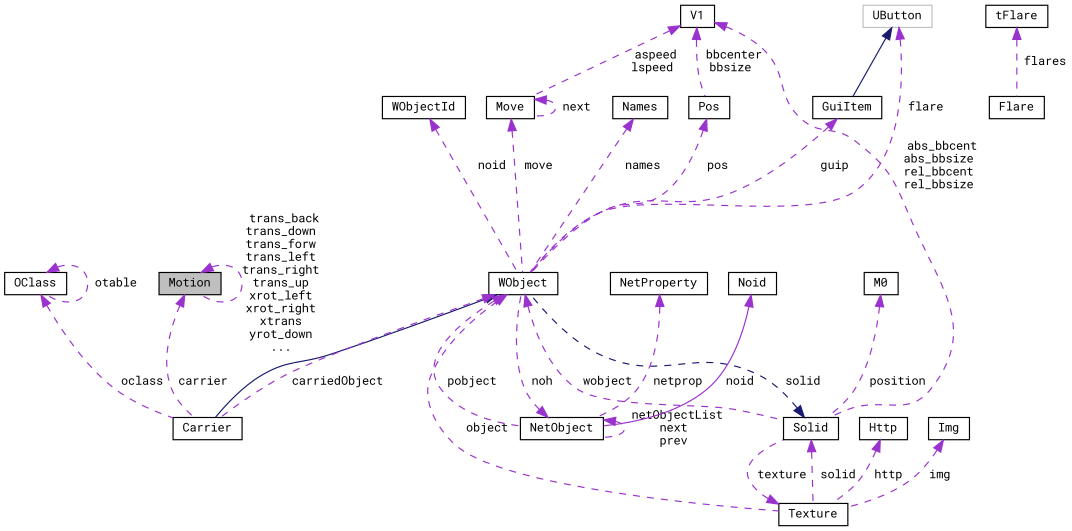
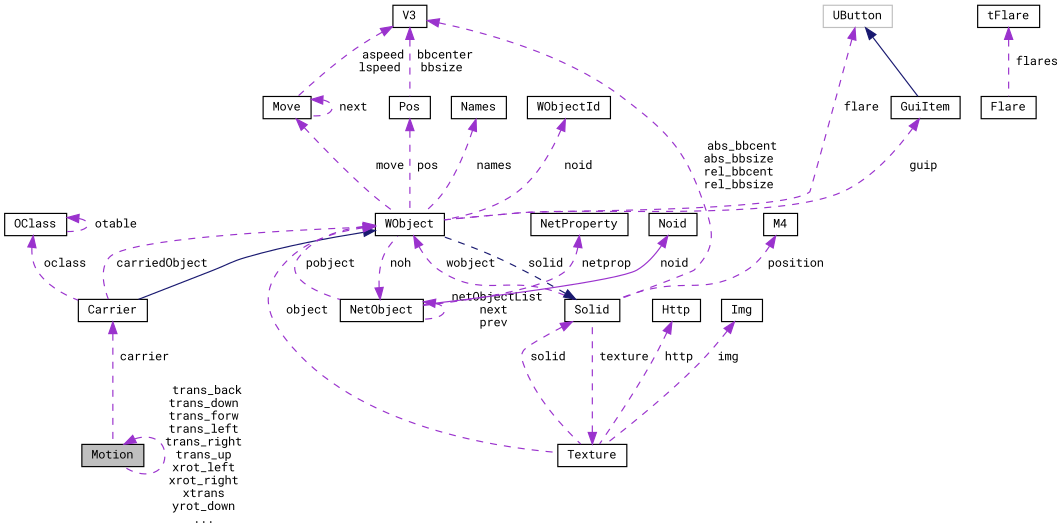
node "V1": label "V1" -> "V3"
node "M0": label "M0" -> "M4"
edge "Carrier" -> "Motion": reversed
